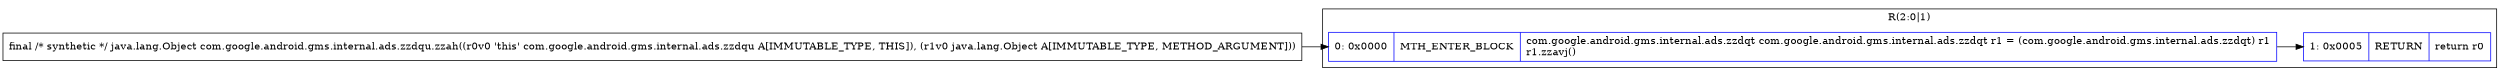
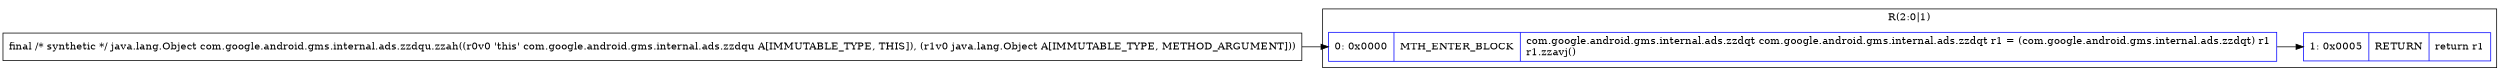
node "1: 0x0005": text "return r0" -> "return r1"
